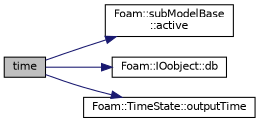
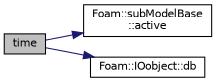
node "Foam::TimeState::outputTime": removed
